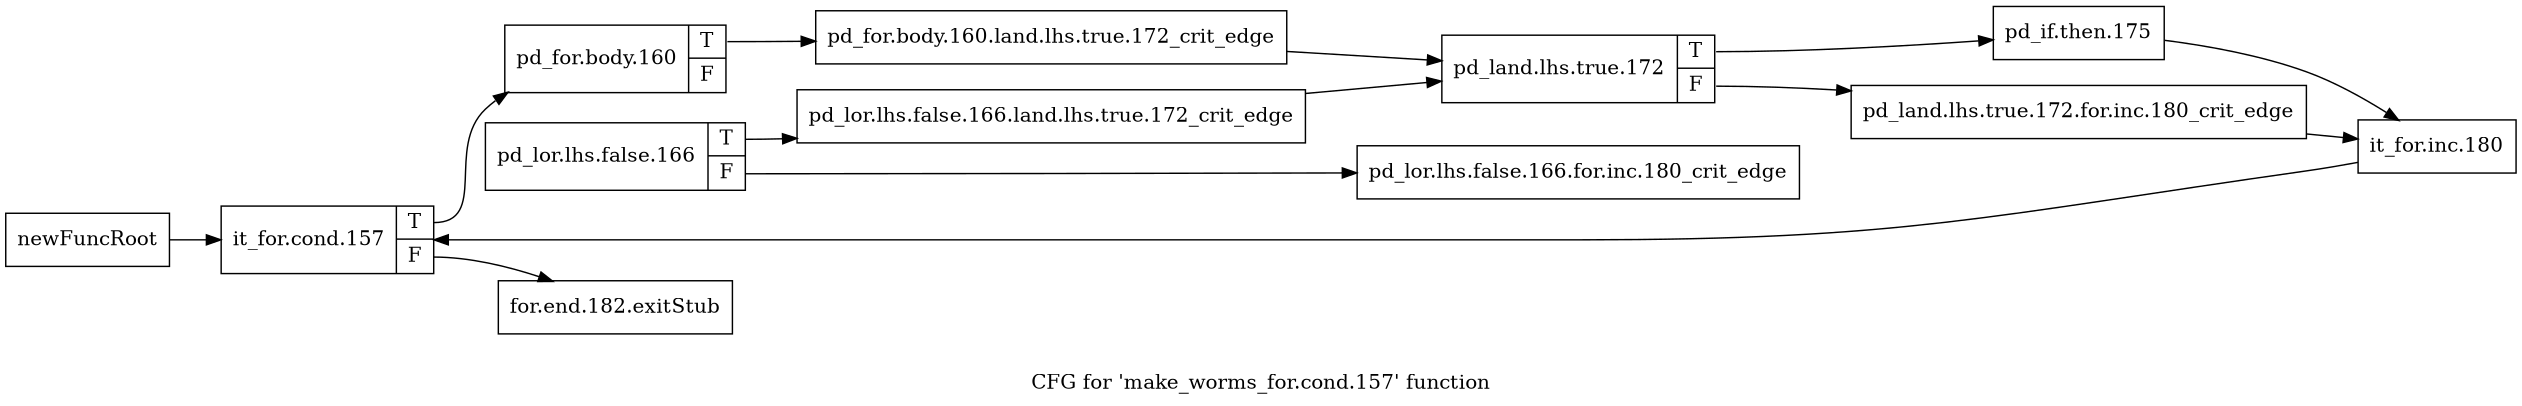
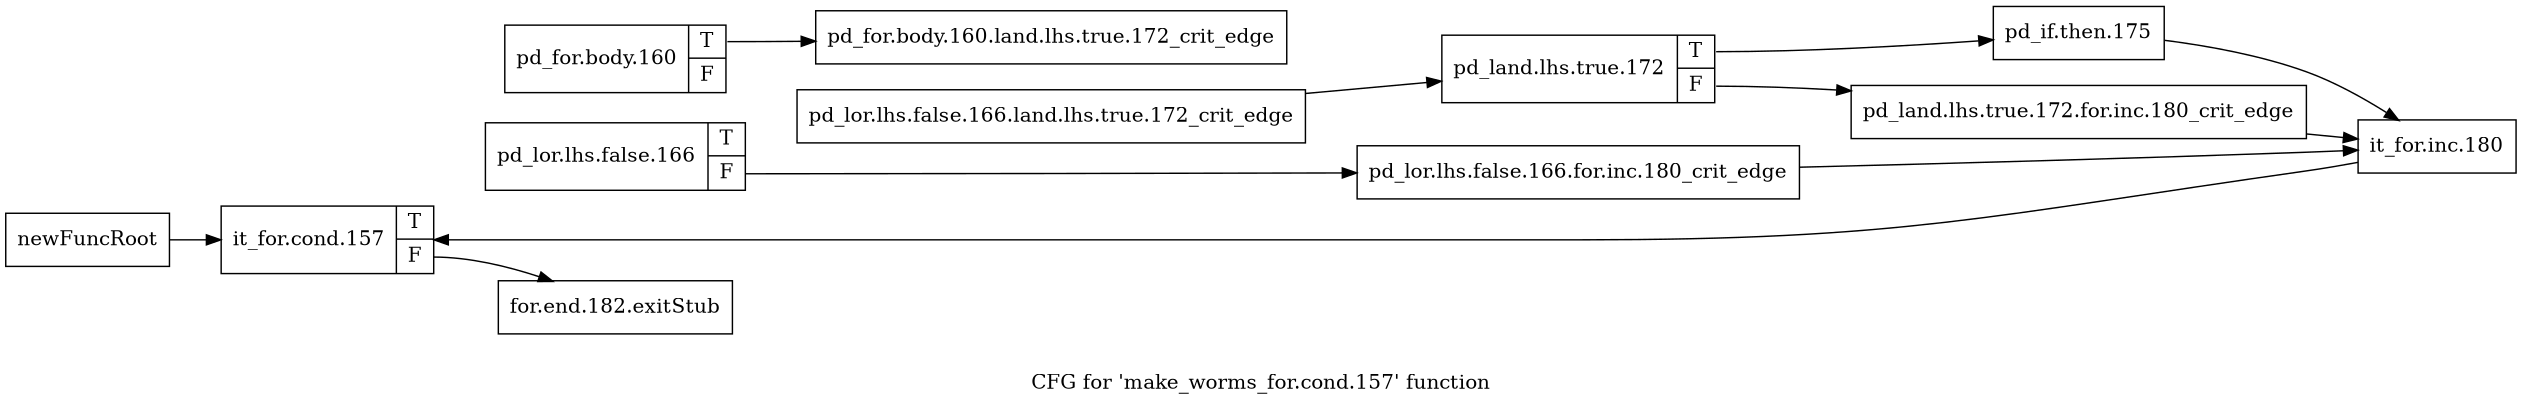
edge "pd_for.body.160.land.lhs.true.172_crit_edge" -> "pd_land.lhs.true.172": removed
edge "pd_lor.lhs.false.166" -> "pd_lor.lhs.false.166.land.lhs.true.172_crit_edge": removed
edge "pd_lor.lhs.false.166.for.inc.180_crit_edge" -> "it_for.inc.180": added
edge "it_for.cond.157" -> "pd_for.body.160": removed
